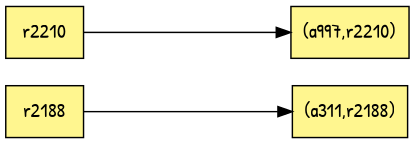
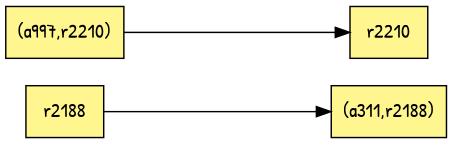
edge "r2210" -> "(a997,r2210)": reversed
